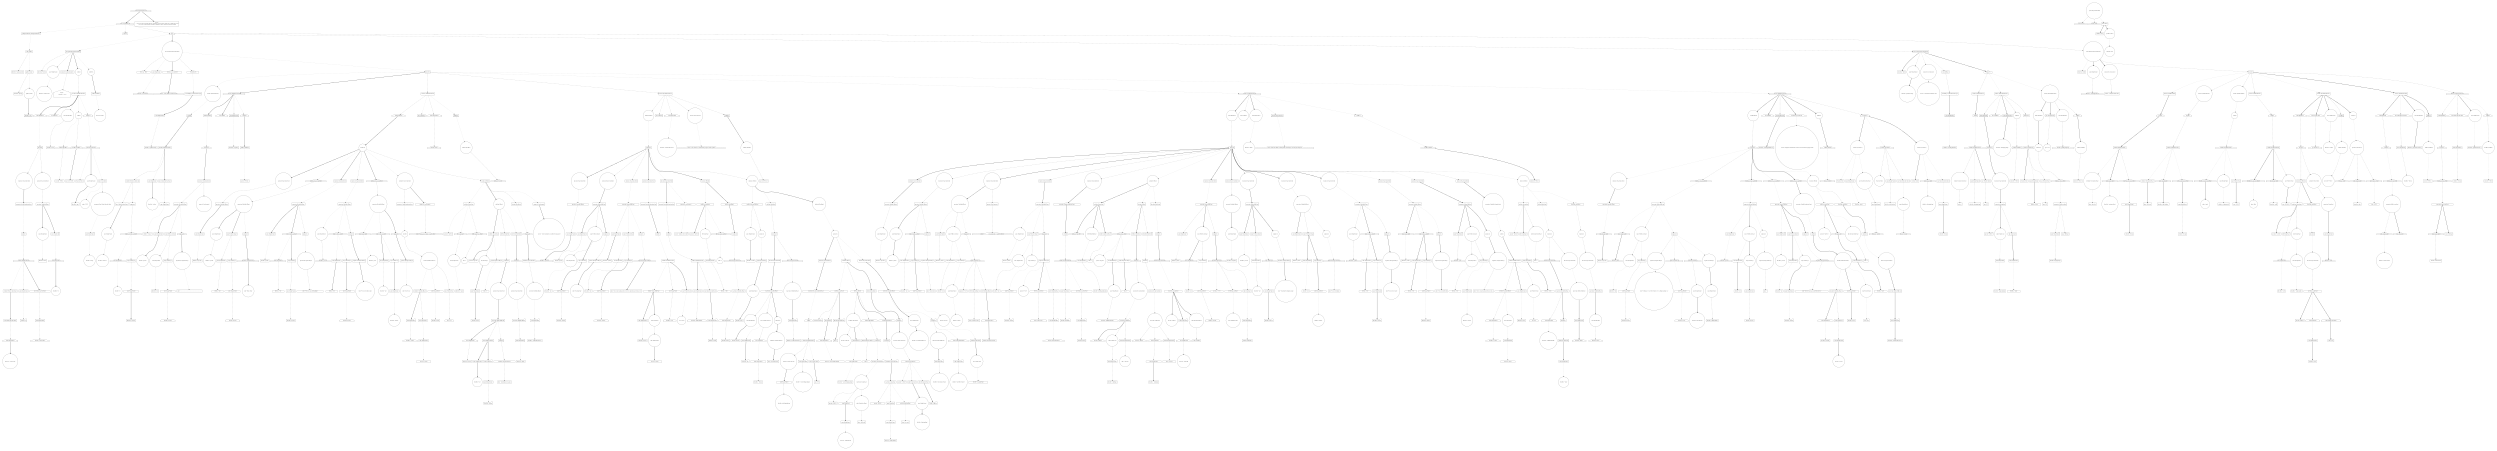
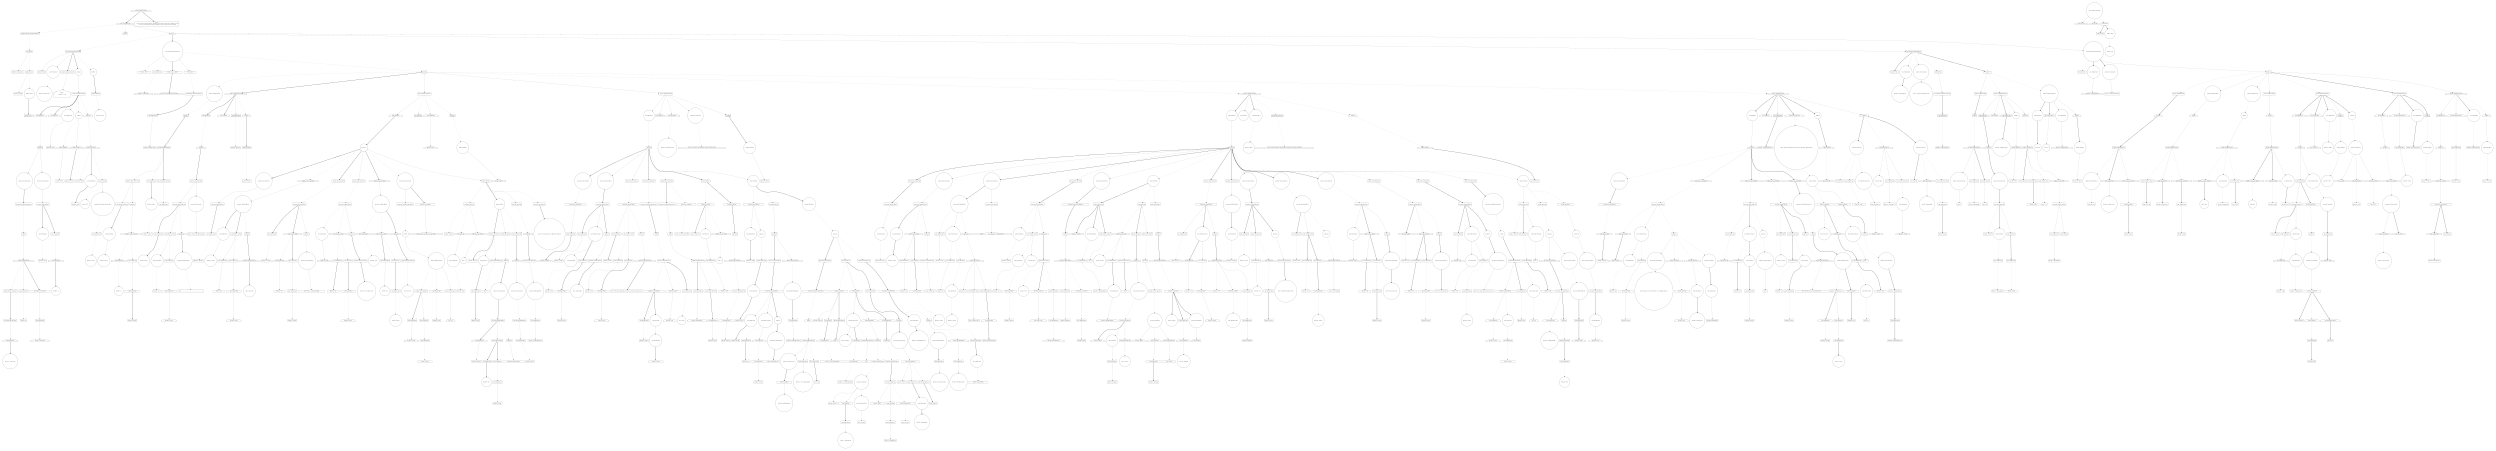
node "content=' Sperates the different pages'": added
node "value='Invalid Input, try again.'": removed
